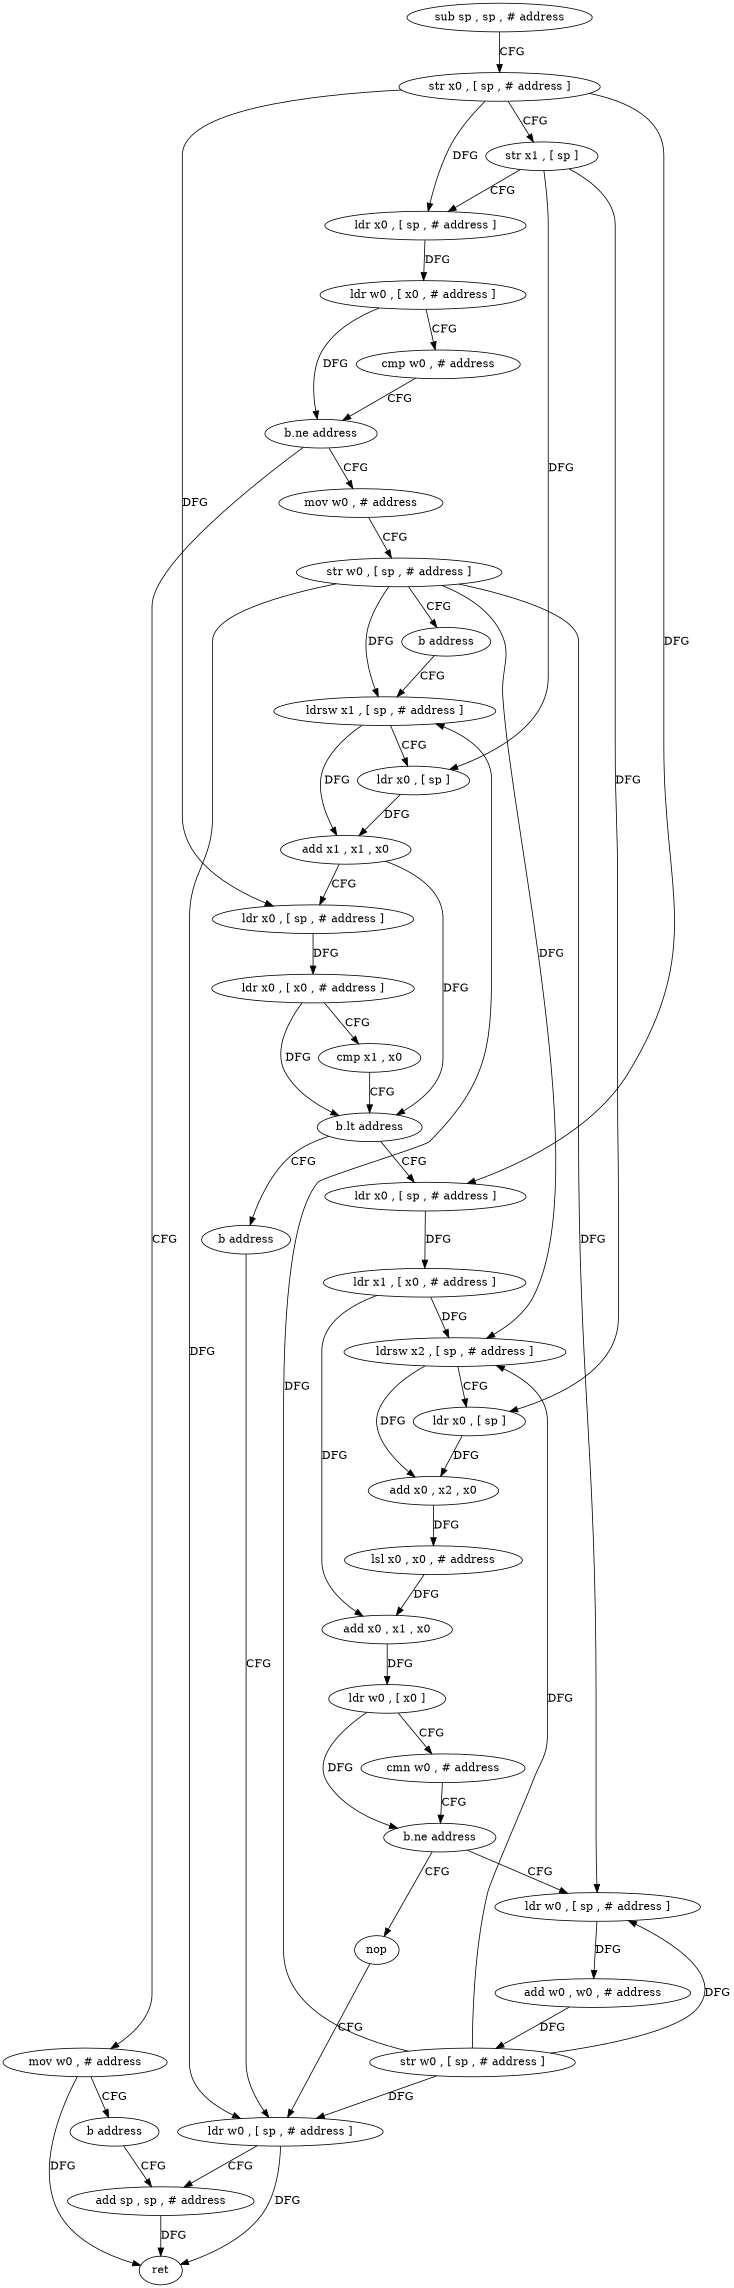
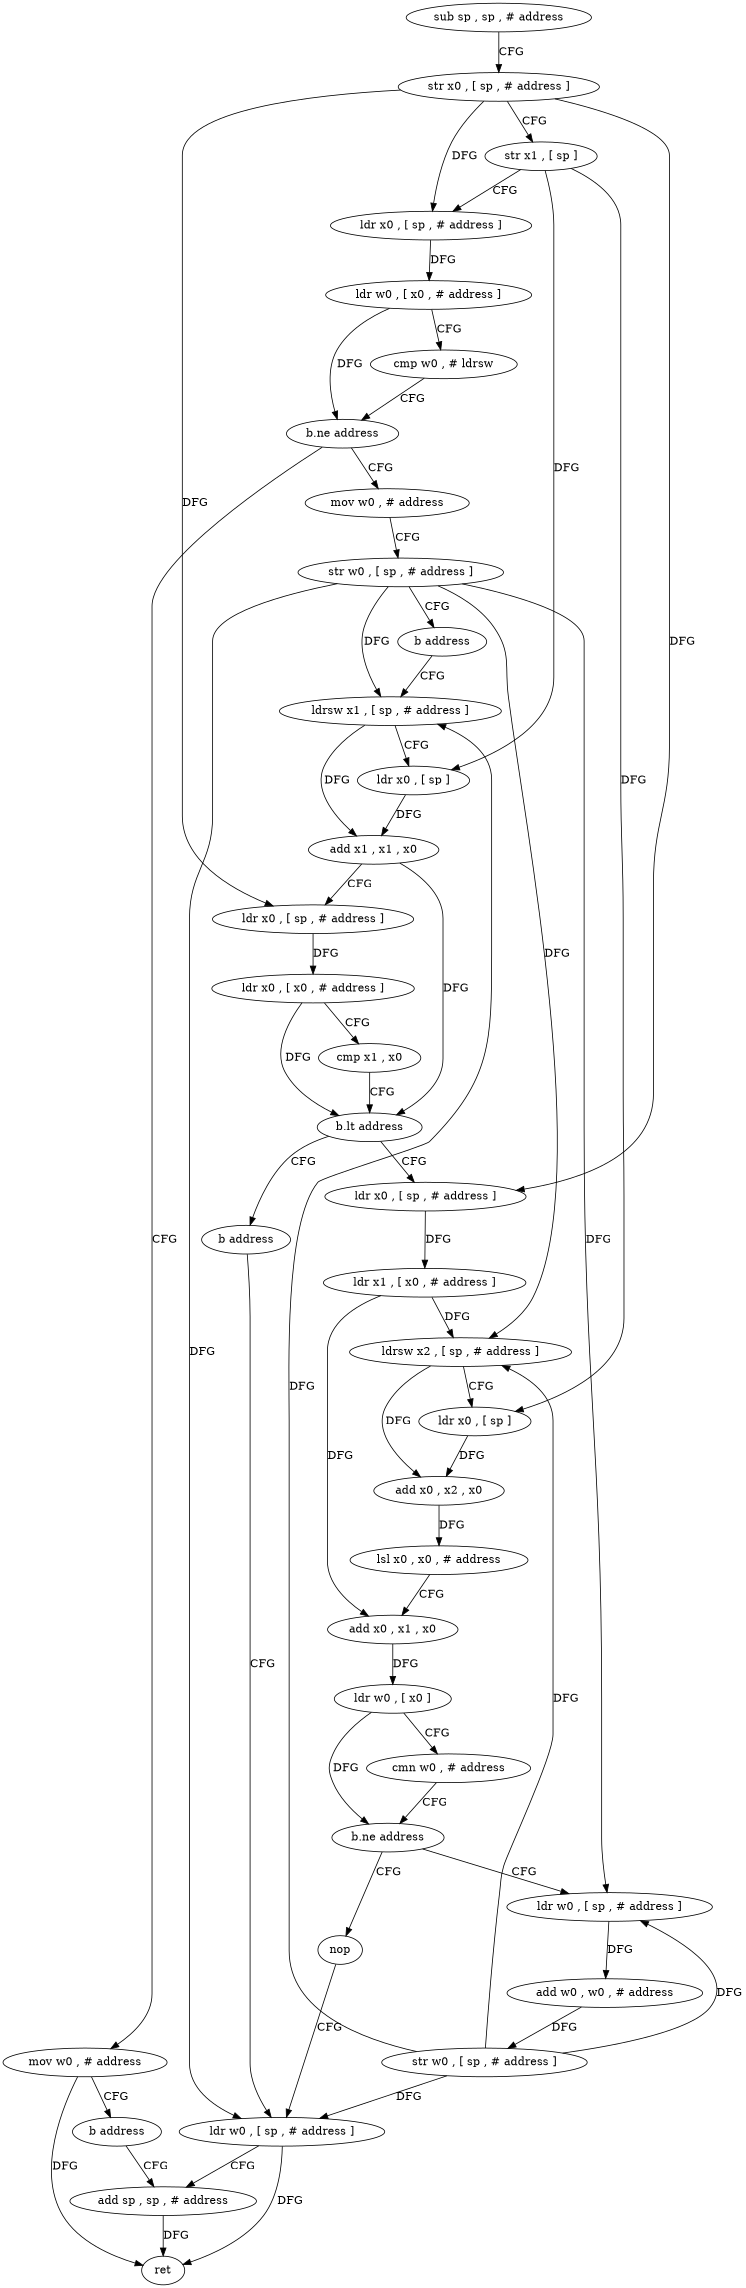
node "cmp w0 , # address": label "cmp w0 , # address" -> "cmp w0 , # ldrsw"
edge "lsl x0 , x0 , # address" -> "add x0 , x1 , x0": label "DFG" -> "CFG"
